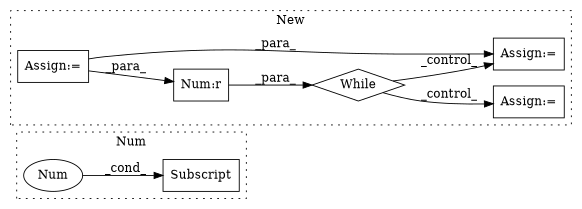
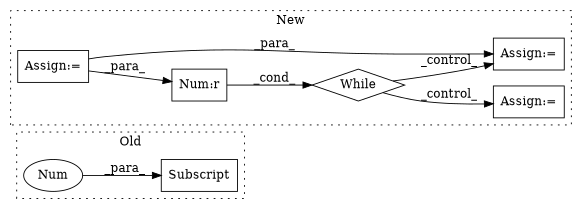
edge "Num:r" -> "While": label "_para_" -> "_cond_"
cluster "Num": label "Num" -> "Old"
edge "Num" -> "Subscript": label "_cond_" -> "_para_"
